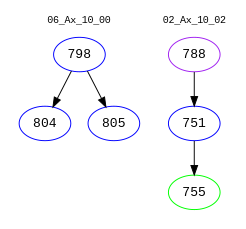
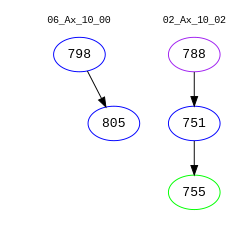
node "804": removed
